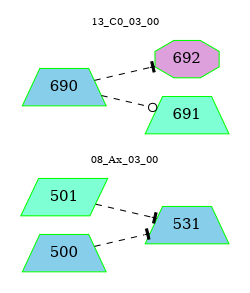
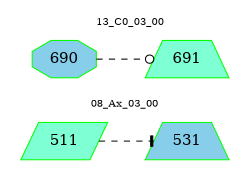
node "692": removed
node "690": shape trapezium -> octagon
node "501": label "501" -> "511"
node "500": removed
